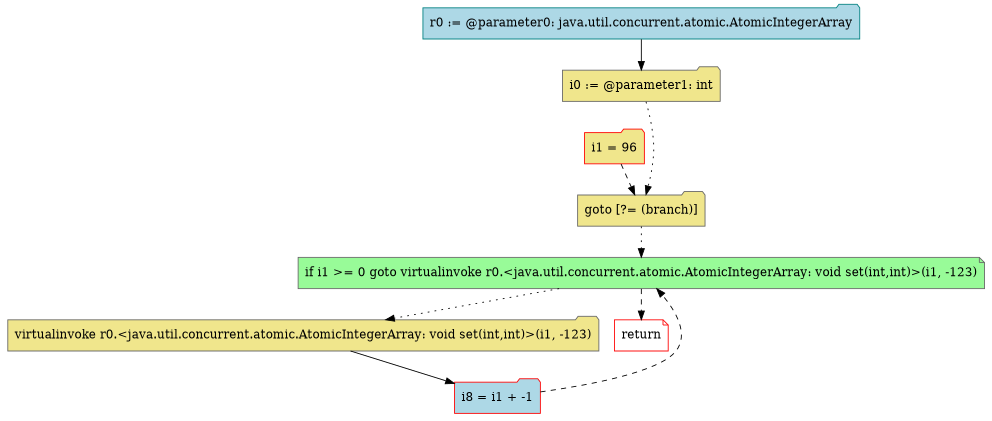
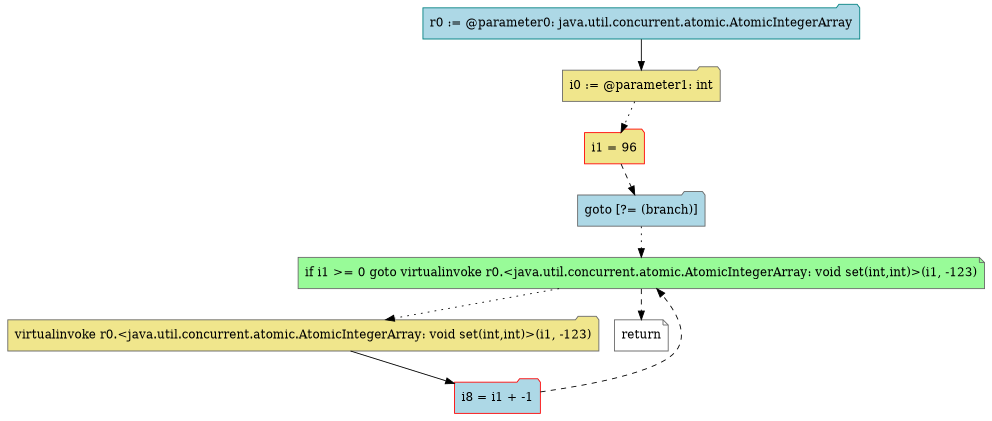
edge "i0 := @parameter1: int" -> "goto [?= (branch)]": now "i0 := @parameter1: int" -> "i1 = 96"
node "goto [?= (branch)]": fillcolor khaki -> lightblue
node "return": color red -> gray40
